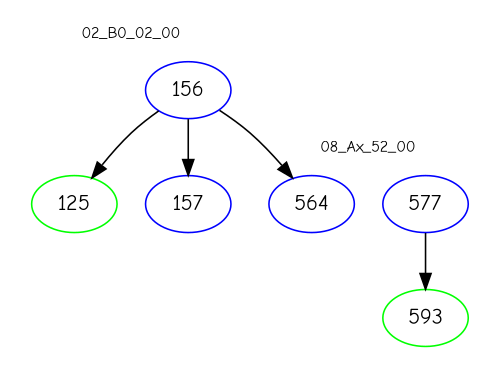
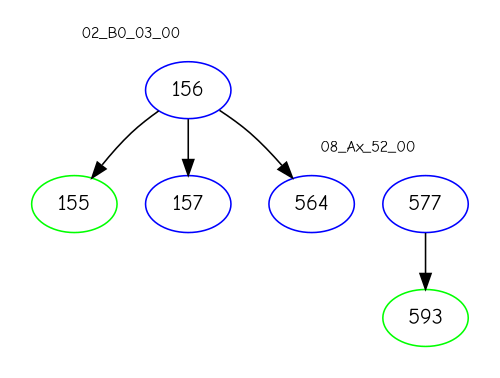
cluster "02_B0_02_00": label "02_B0_02_00" -> "02_B0_03_00"
node "125": label "125" -> "155"
